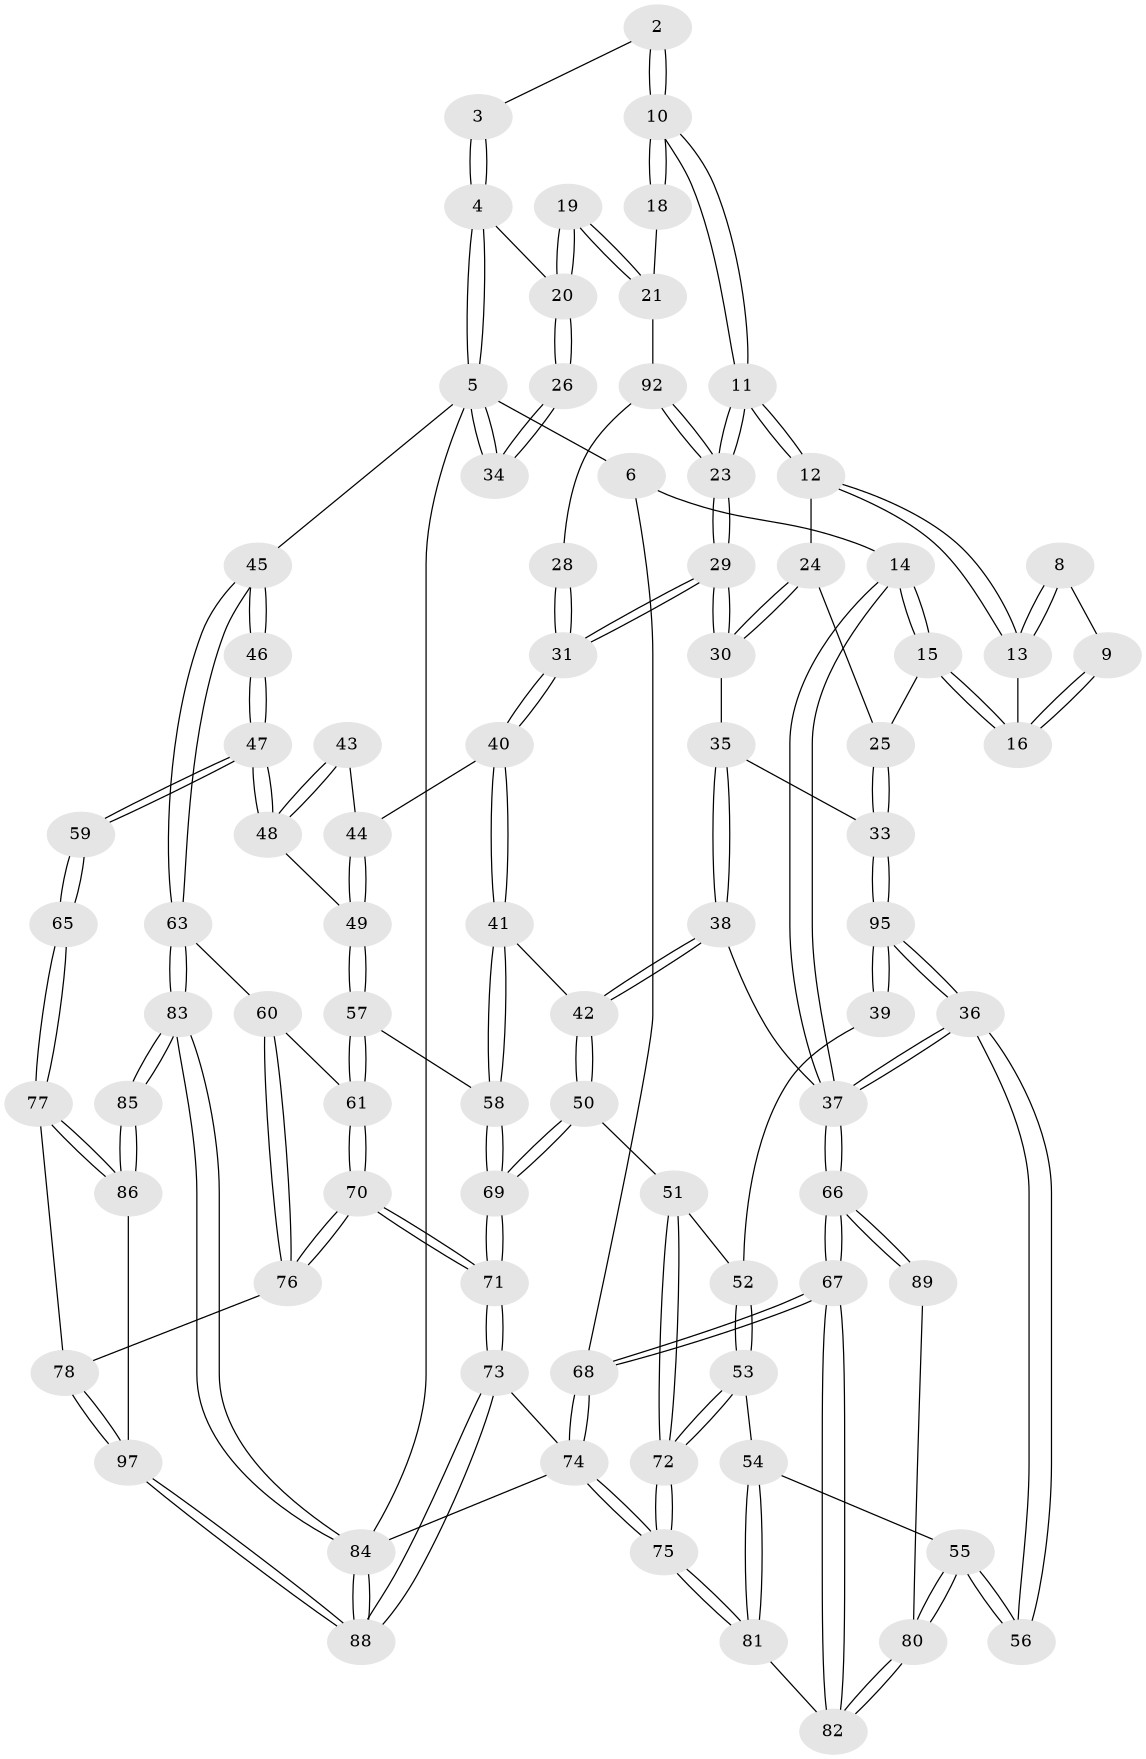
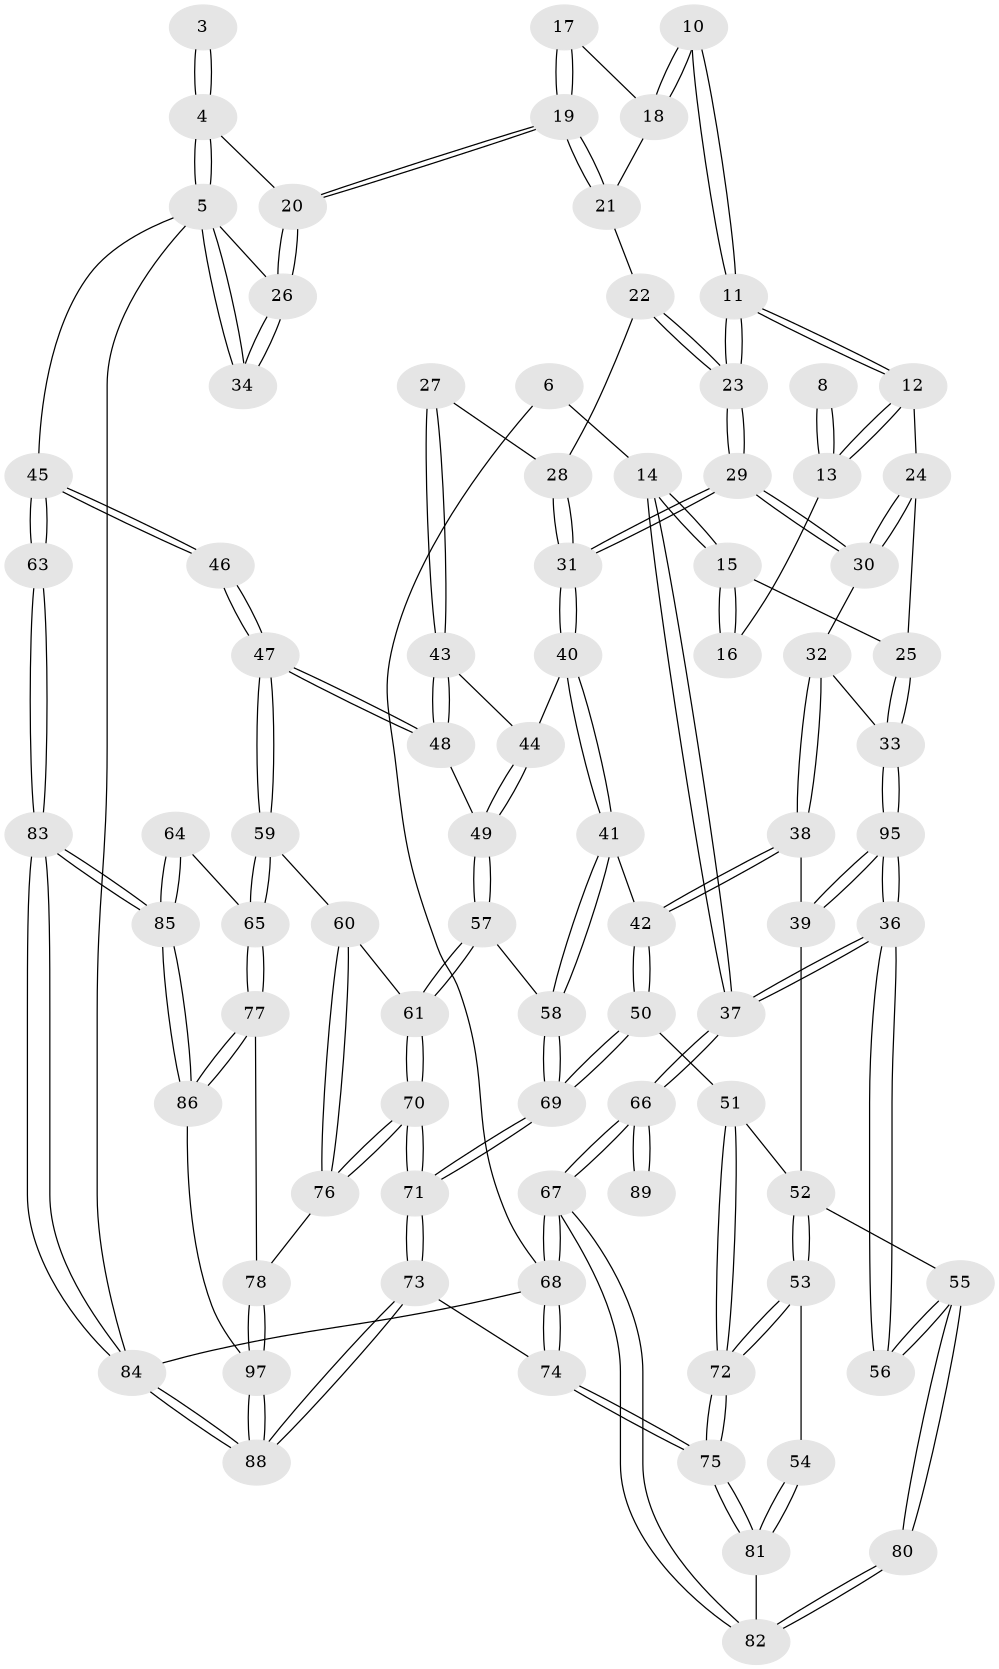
node "17": added
node "2": removed
node "27": added
node "92": label "92" -> "22"
edge "5" -- "6": now "5" -- "26"
node "9": removed
node "35": label "35" -> "32"
node "64": added
edge "63" -- "60": now "59" -- "60"
edge "38" -- "37": now "38" -- "39"
edge "89" -- "80": removed
edge "74" -- "84": now "68" -- "84"
edge "54" -- "55": now "52" -- "55"
